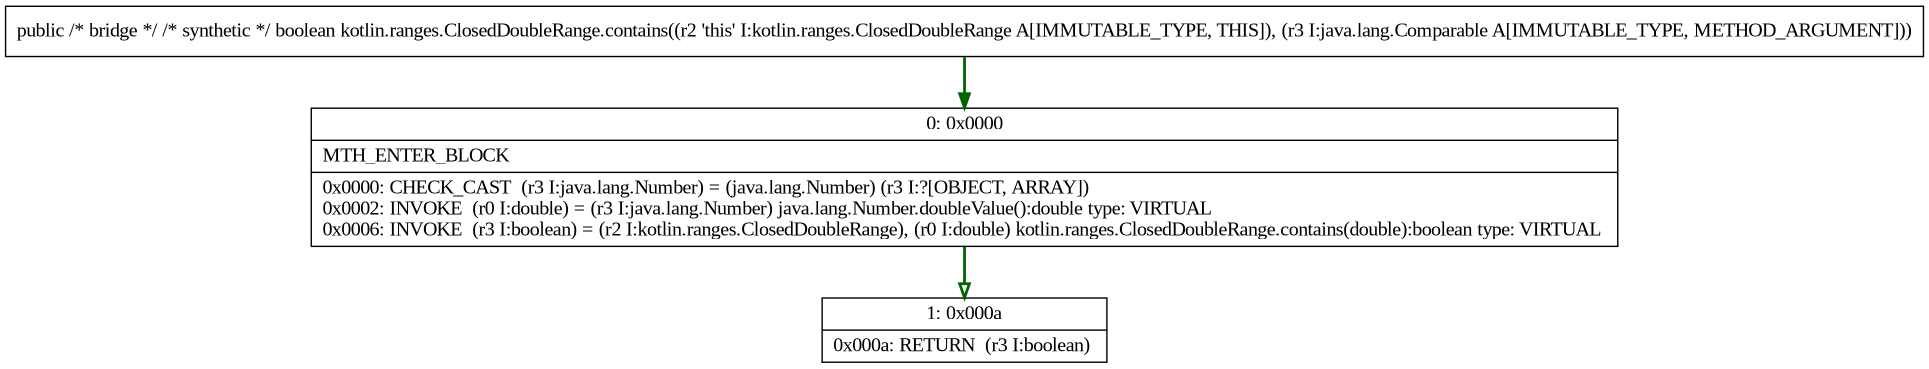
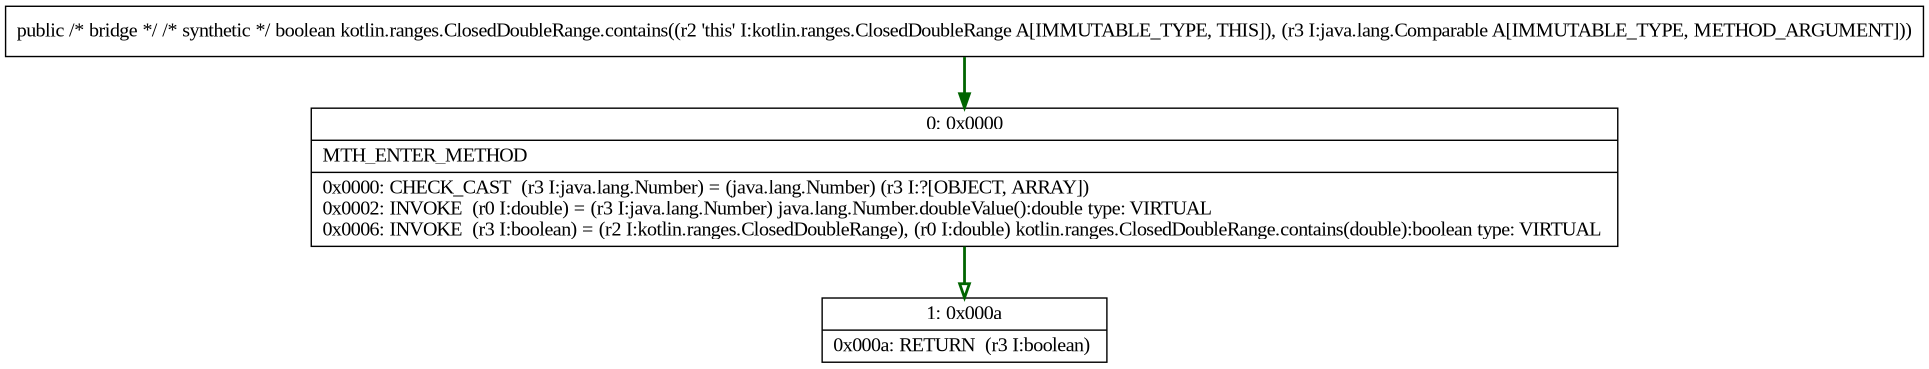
node "0: 0x0000": text "MTH_ENTER_BLOCK" -> "MTH_ENTER_METHOD"
